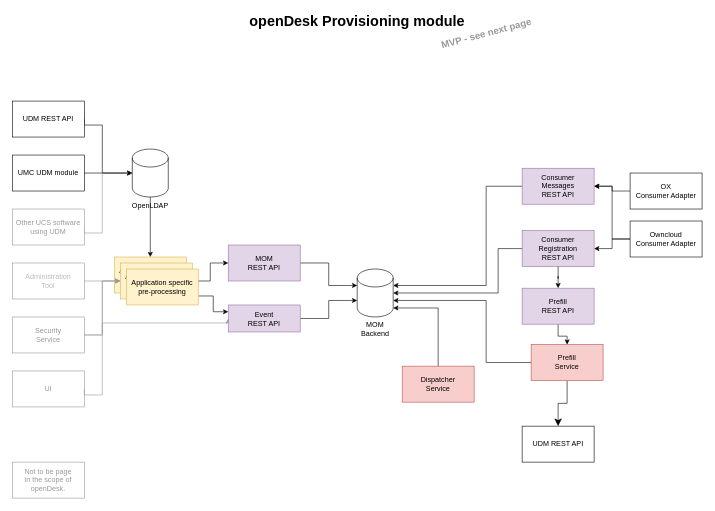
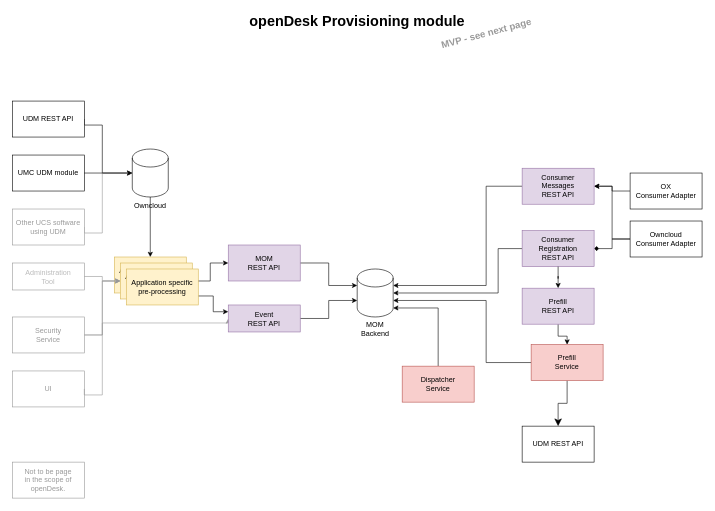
node "OpenLDAP": label "OpenLDAP" -> "Owncloud"
edge "Owncloud Consumer Adapter" -> "Consumer Registration REST API": arrowhead classic -> diamond
node "Administration Tool": size 72x36 -> 72x27
